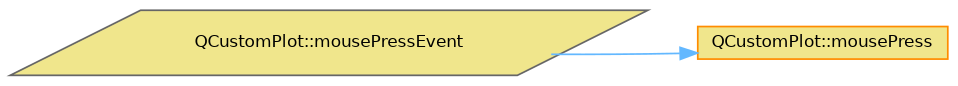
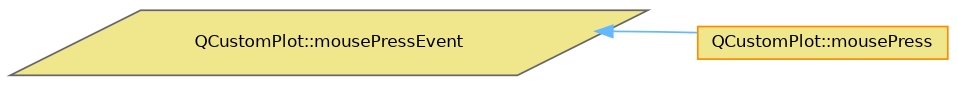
edge "QCustomPlot::mousePressEvent" -> "QCustomPlot::mousePress": reversed
